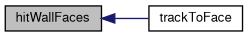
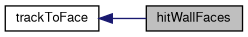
edge "trackToFace" -> "hitWallFaces": reversed
